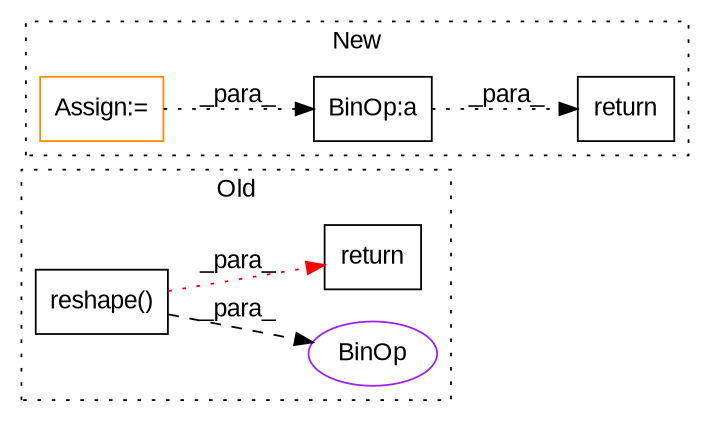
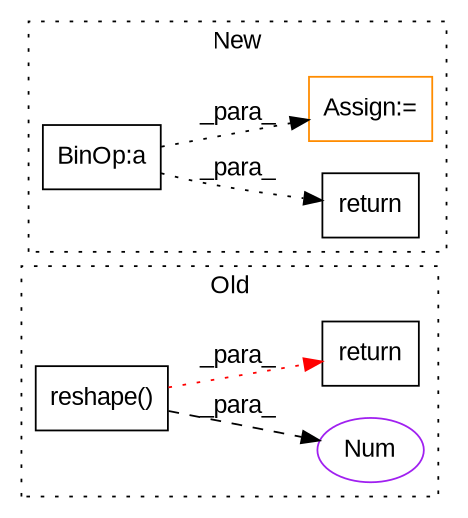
edge "Assign:=" -> "BinOp:a": reversed
node "BinOp": label "BinOp" -> "Num"
